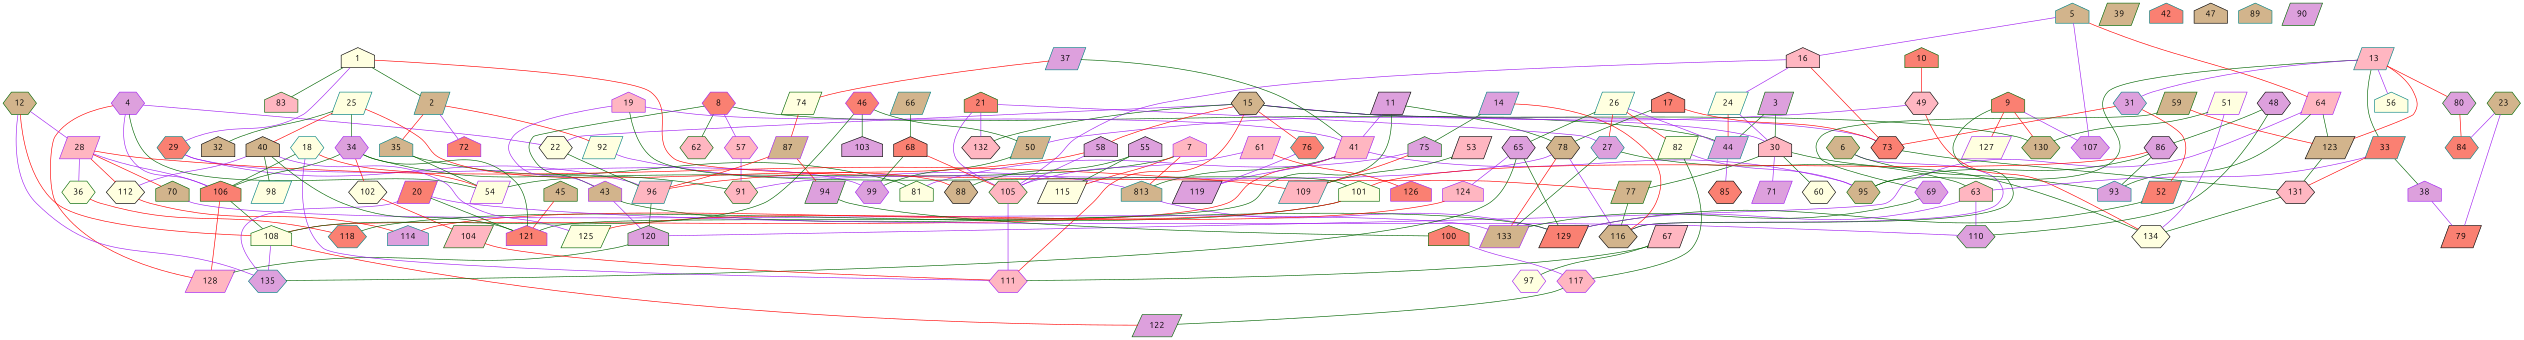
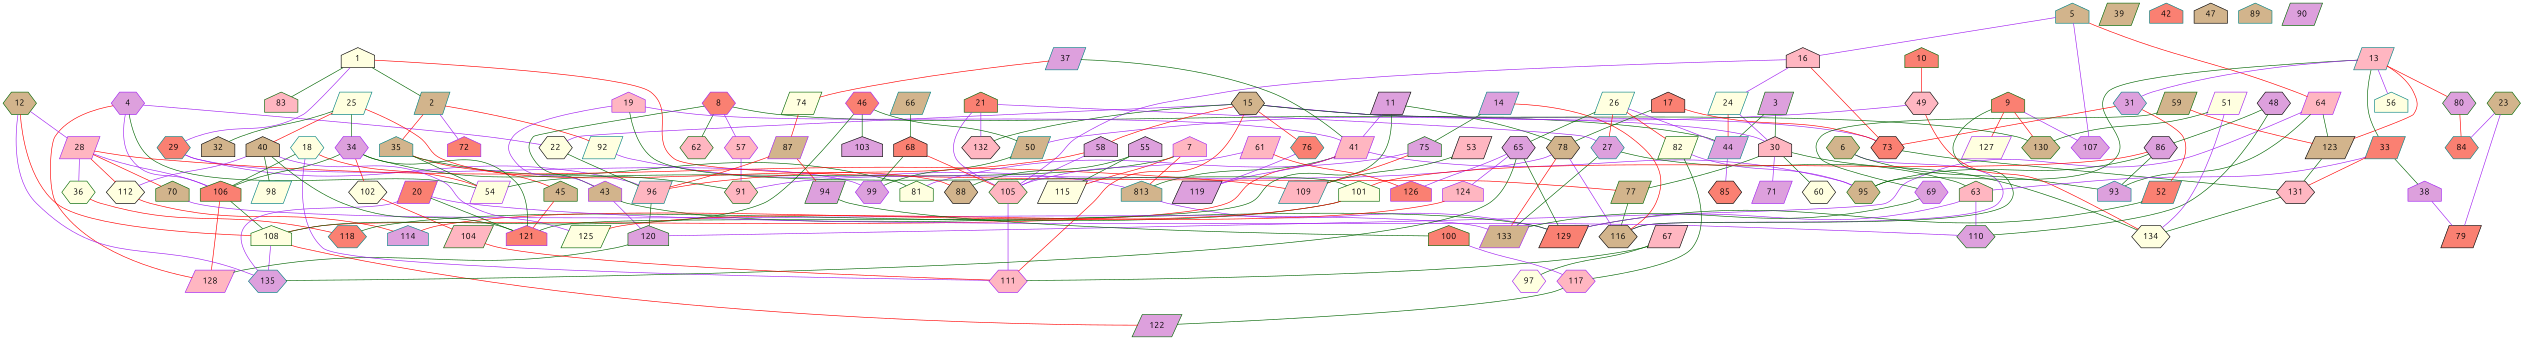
edge "35" -- "45": added
edge "65" -- "126": added
